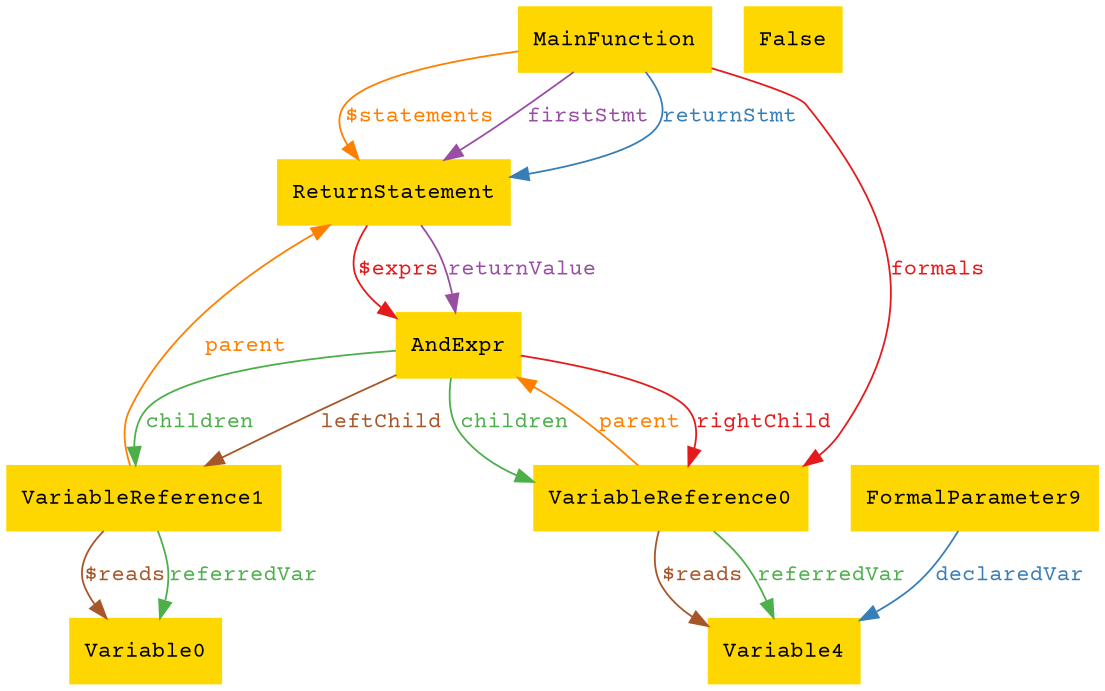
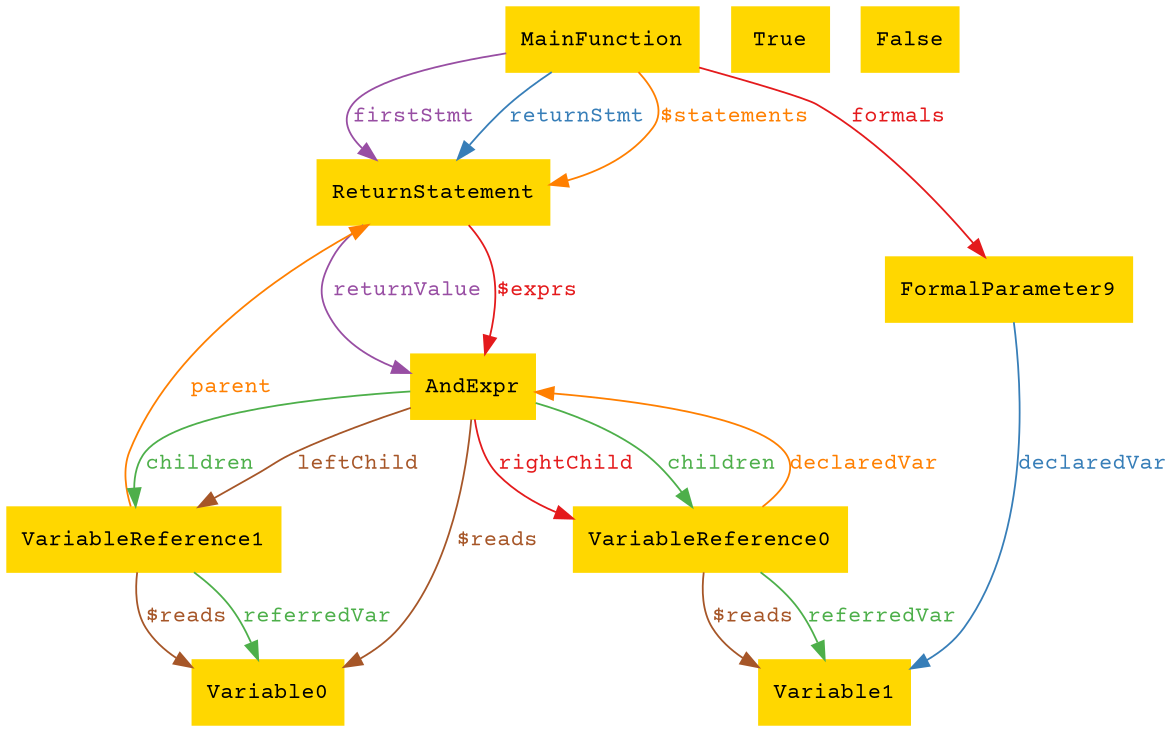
node "True": added
edge "MainFunction" -> "VariableReference0": now "MainFunction" -> "FormalParameter9"
edge "VariableReference0" -> "AndExpr": label "parent" -> "declaredVar"
edge "AndExpr" -> "Variable0": added, label "$reads"
node "Variable4": label "Variable4" -> "Variable1"
